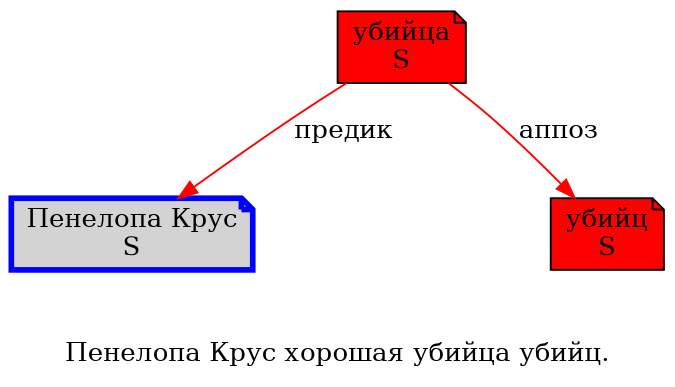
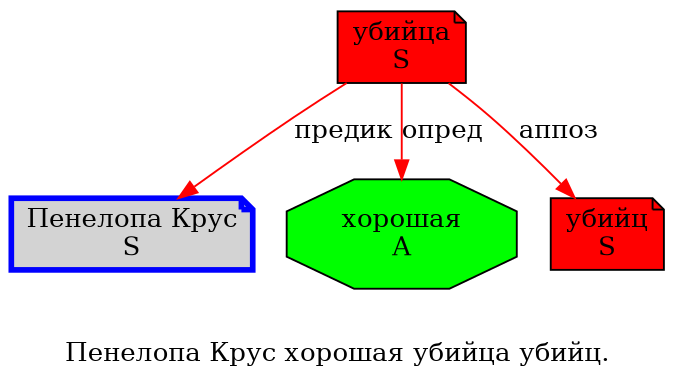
node "хорошая A": added
